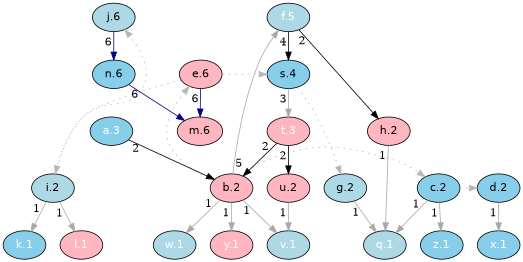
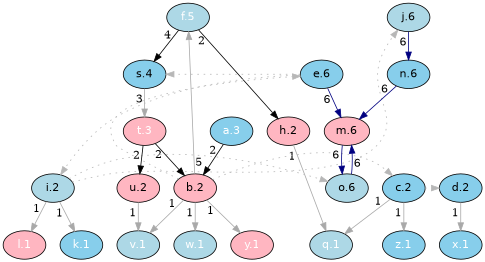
node "e.6": fillcolor lightpink -> skyblue
node "g.2": removed
node "o.6": added
